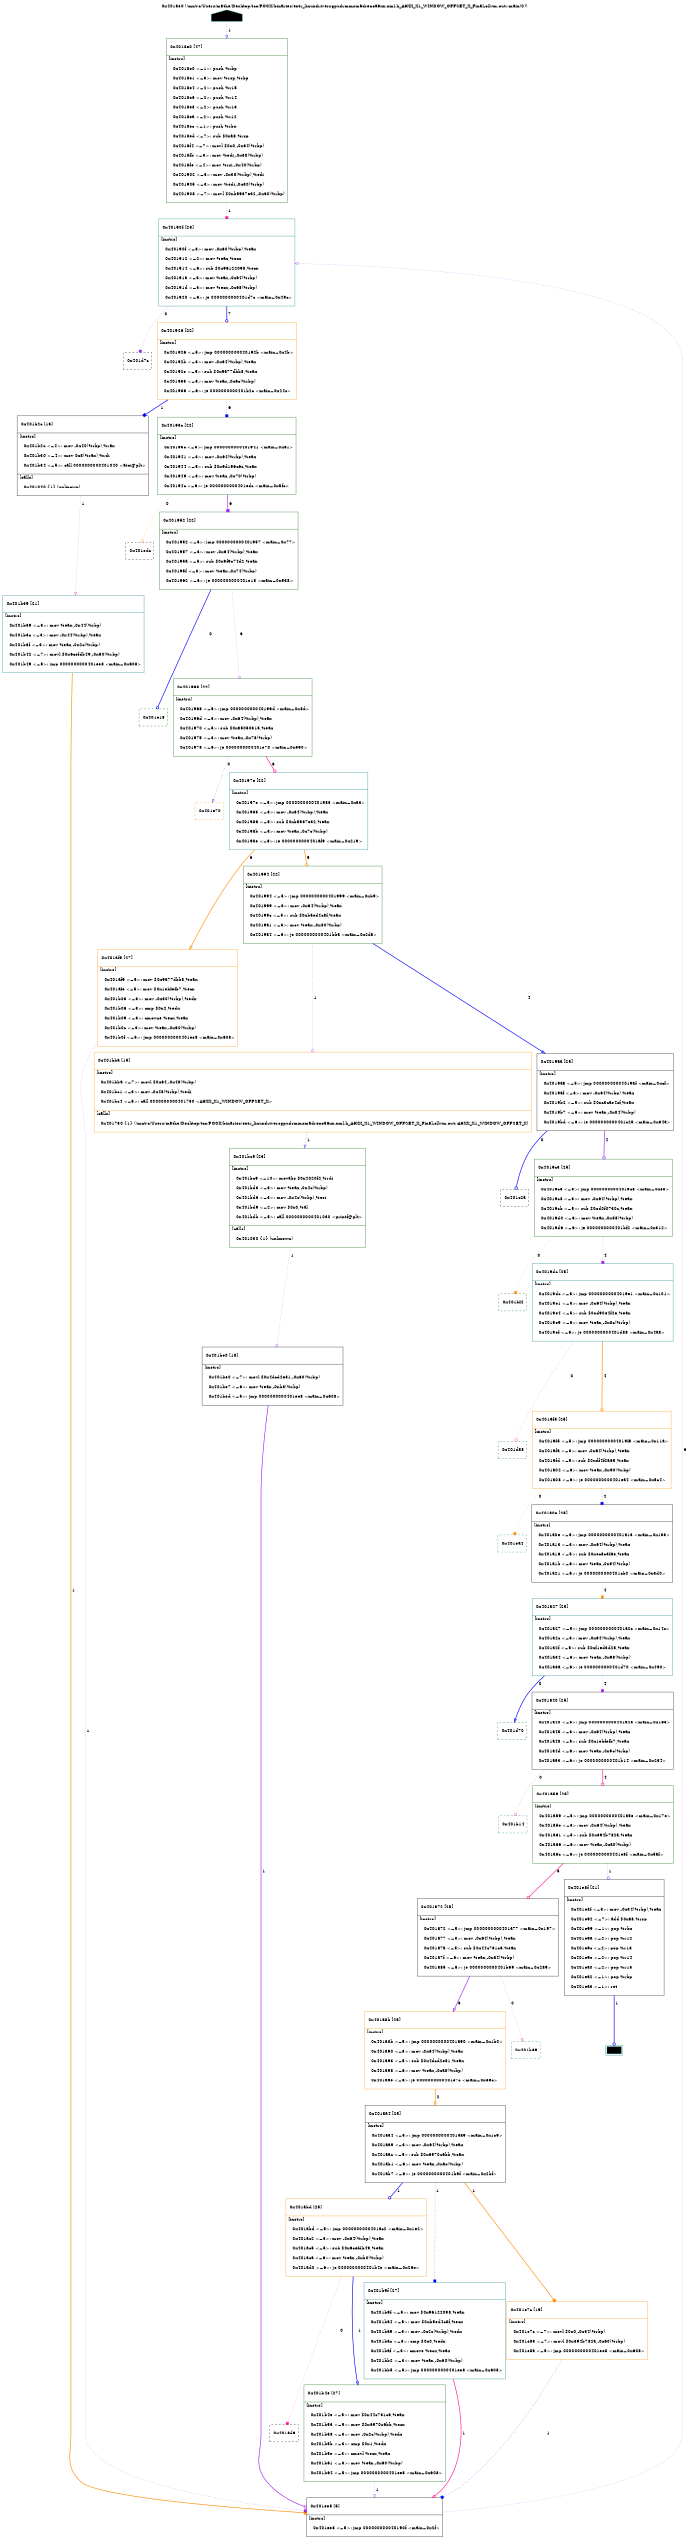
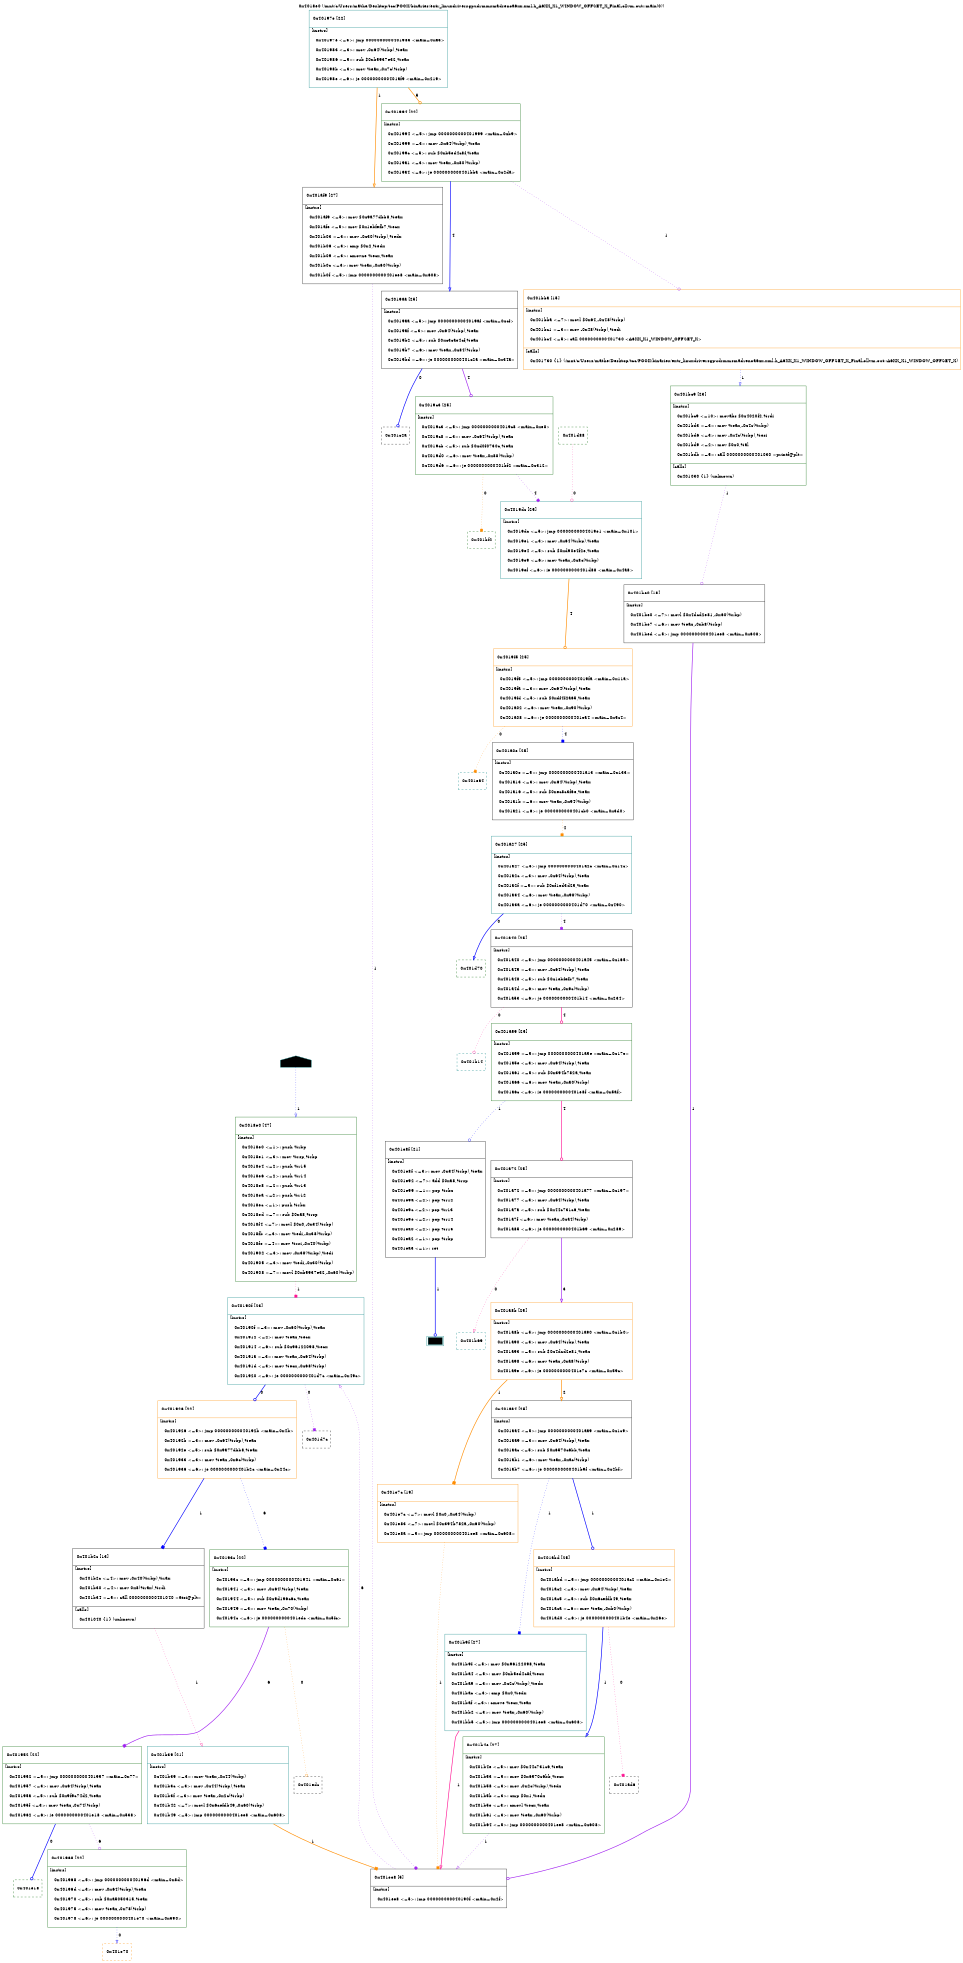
edge "0x40190f [23]" -> "0x401926 [22]": label " 7" -> " 0"
edge "0x401968 [22]" -> "0x40197e [22]": removed, label "6"
edge "0x40197e [22]" -> "0x401af9 [27]": label " 6" -> " 1"
node "0x401af9 [27]": color darkorange -> black
edge "0x4019dc [25]" -> "0x401d88": reversed
edge "0x401a59 [25]" -> "0x401a72 [25]": label " 3" -> " 4"
edge "0x401aa4 [25]" -> "0x401e7c [19]": now "0x401a8b [25]" -> "0x401e7c [19]"
edge "0x401e7c [19]" -> "0x401ee8 [5]": color blue -> darkorange
